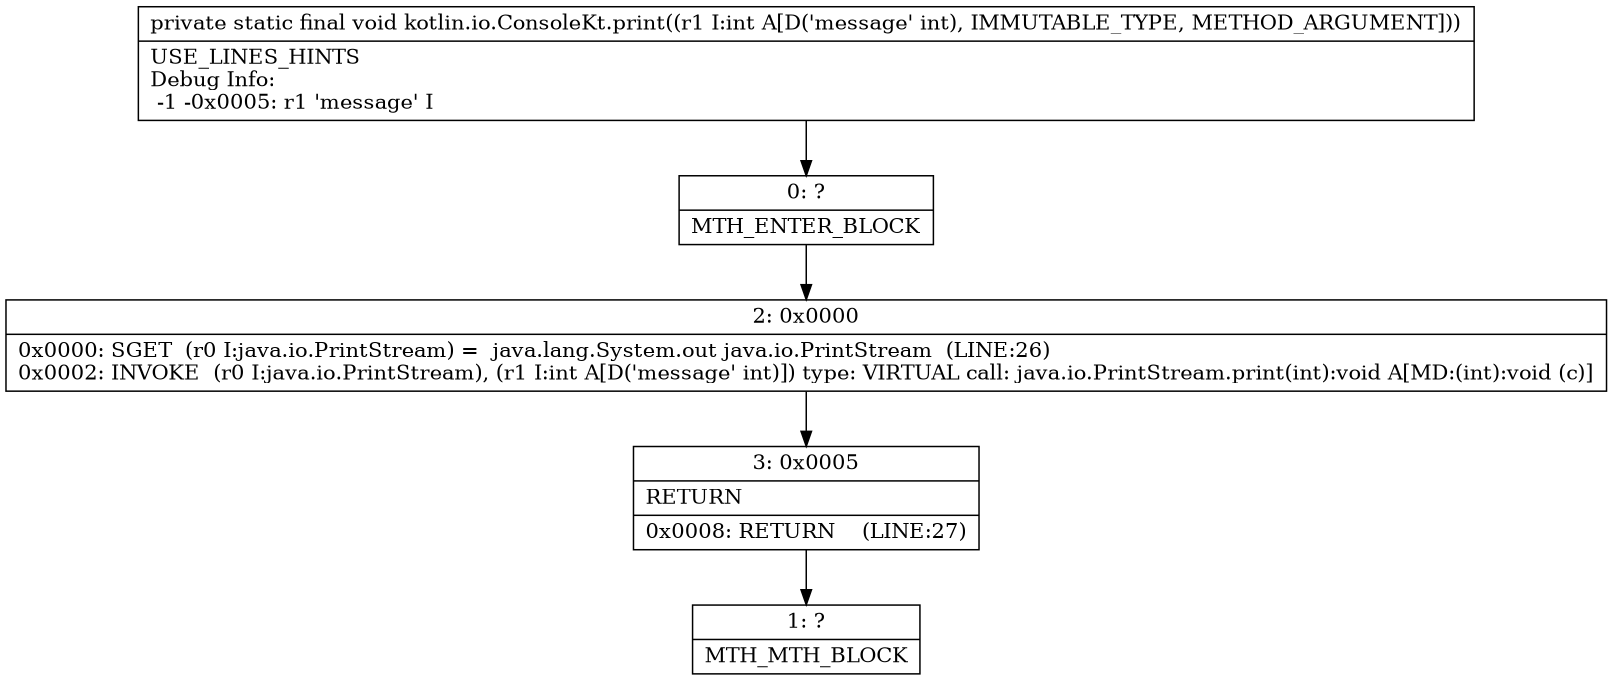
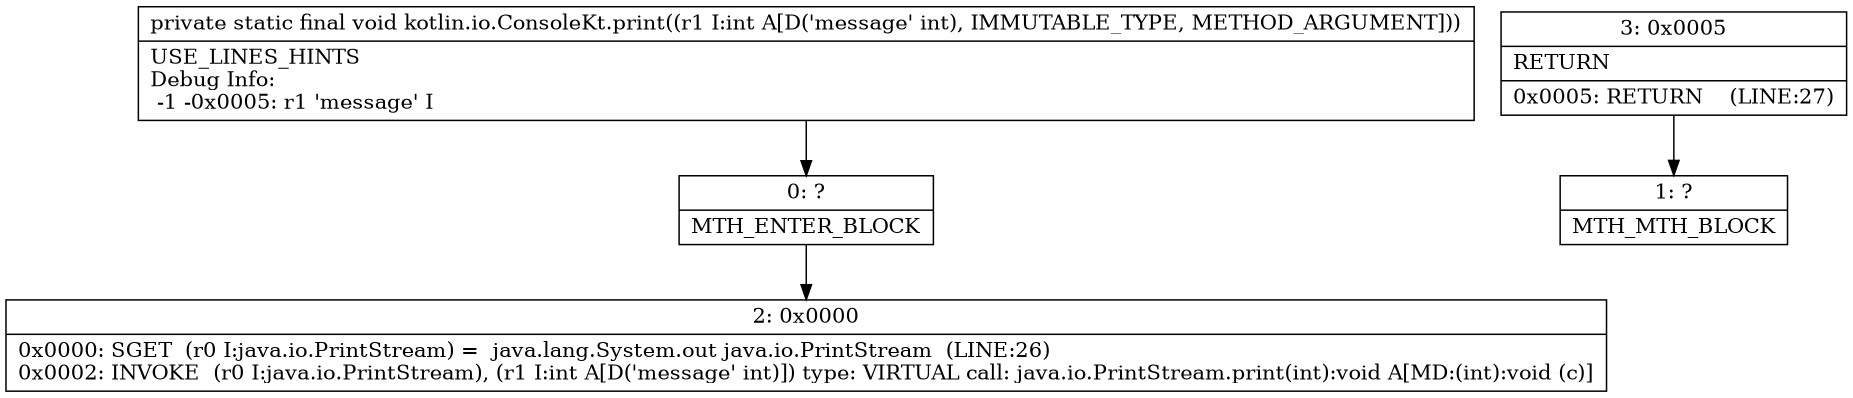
edge "2: 0x0000" -> "3: 0x0005": removed
node "3: 0x0005": text "0x0008: RETURN    (LINE:27)" -> "0x0005: RETURN    (LINE:27)"
